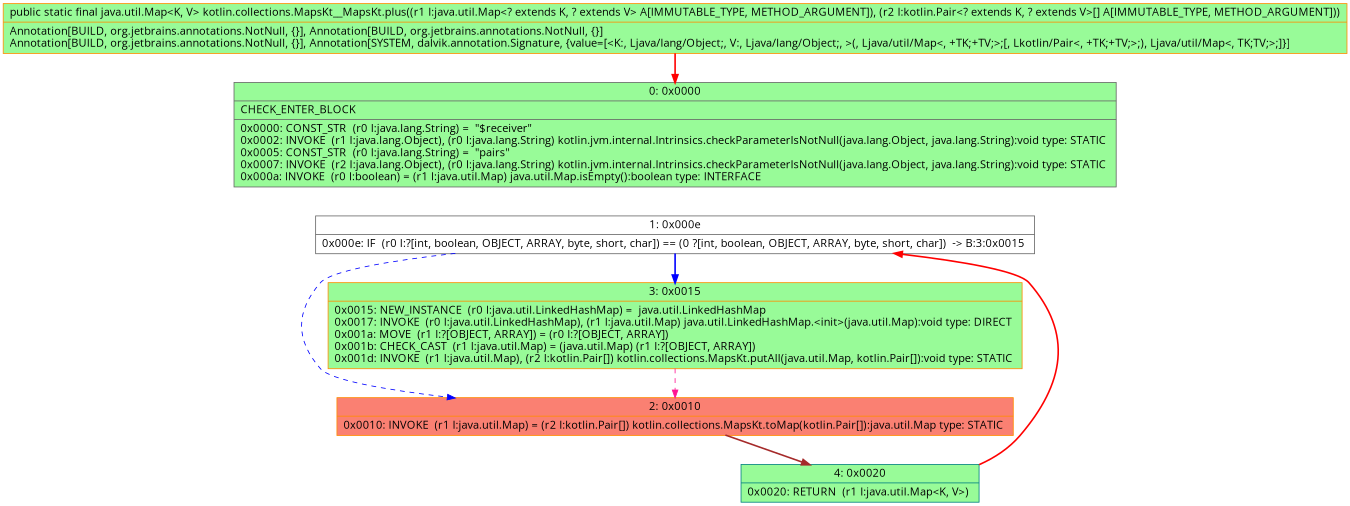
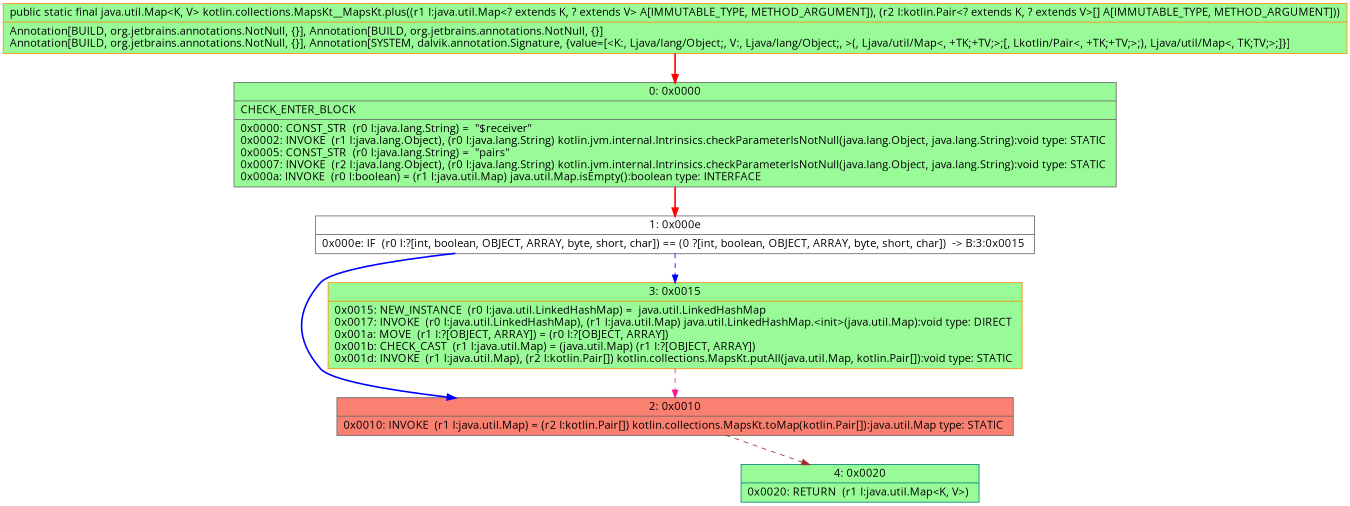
edge "1: 0x000e" -> "3: 0x0015": style bold -> dashed
edge "4: 0x0020" -> "1: 0x000e": now "0: 0x0000" -> "1: 0x000e"
edge "1: 0x000e" -> "2: 0x0010": style dashed -> bold
node "2: 0x0010": color darkorange -> gray40
edge "2: 0x0010" -> "4: 0x0020": style bold -> dashed
